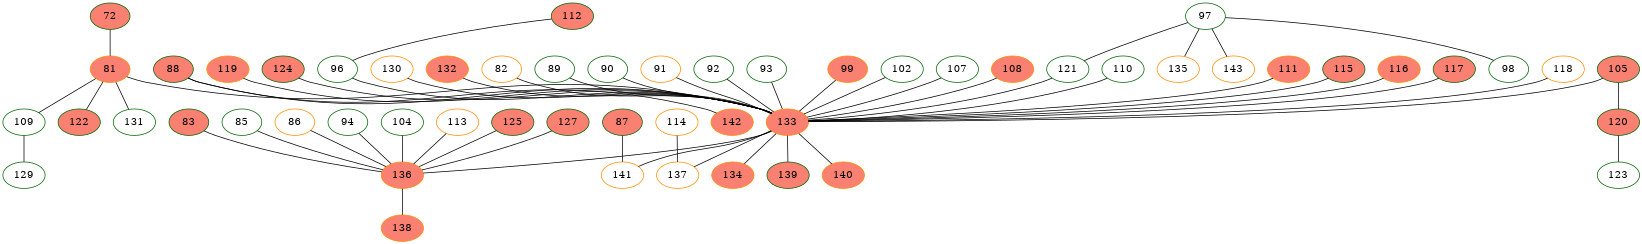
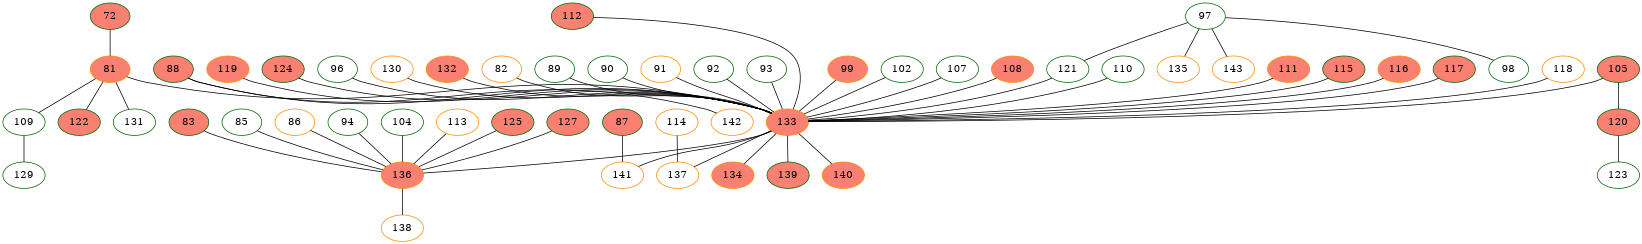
edge "112" -- "96": now "112" -- "133"
node "142": fillcolor salmon -> white
node "138": fillcolor salmon -> white
